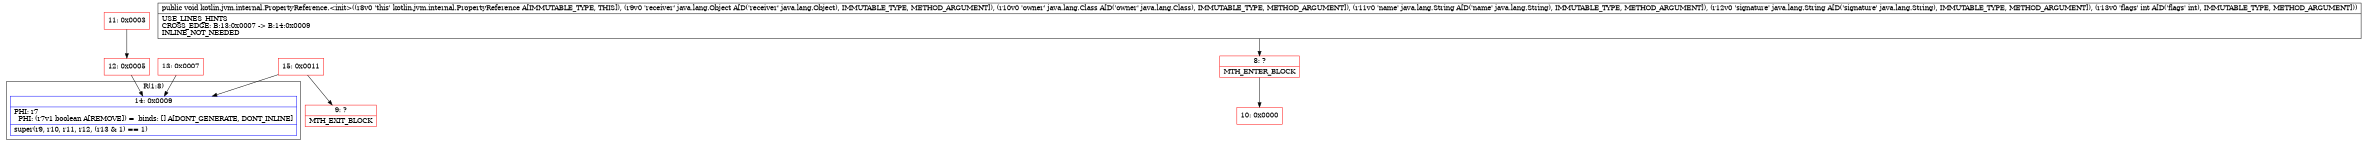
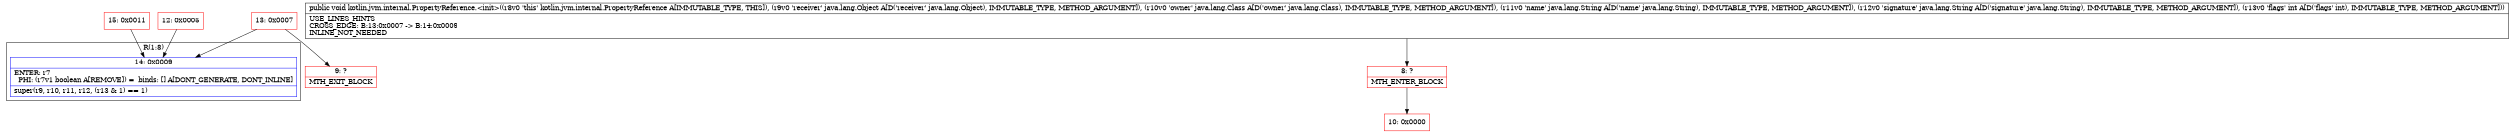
node "11: 0x0003": removed
edge "15: 0x0011" -> "9: ?": now "13: 0x0007" -> "9: ?"
node "14: 0x0009": text "PHI: r7" -> "ENTER: r7"
